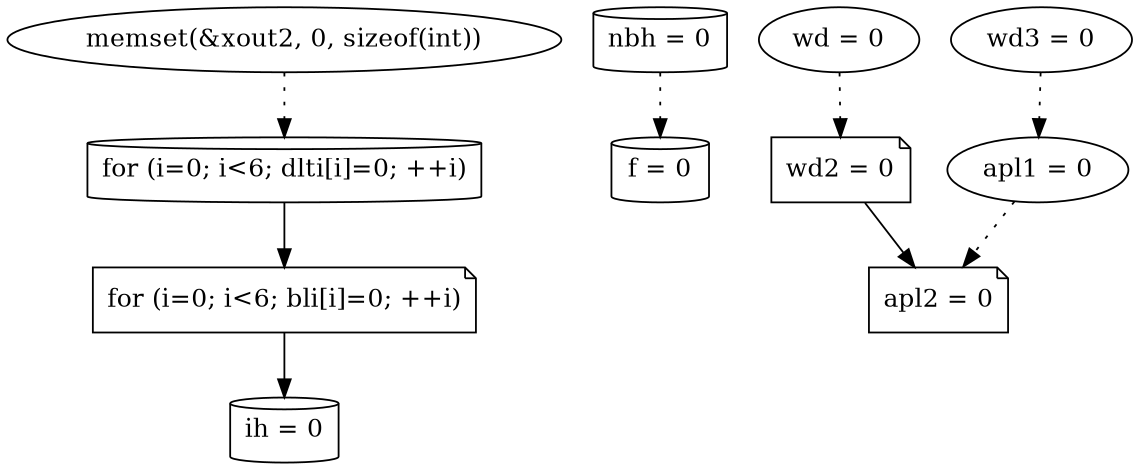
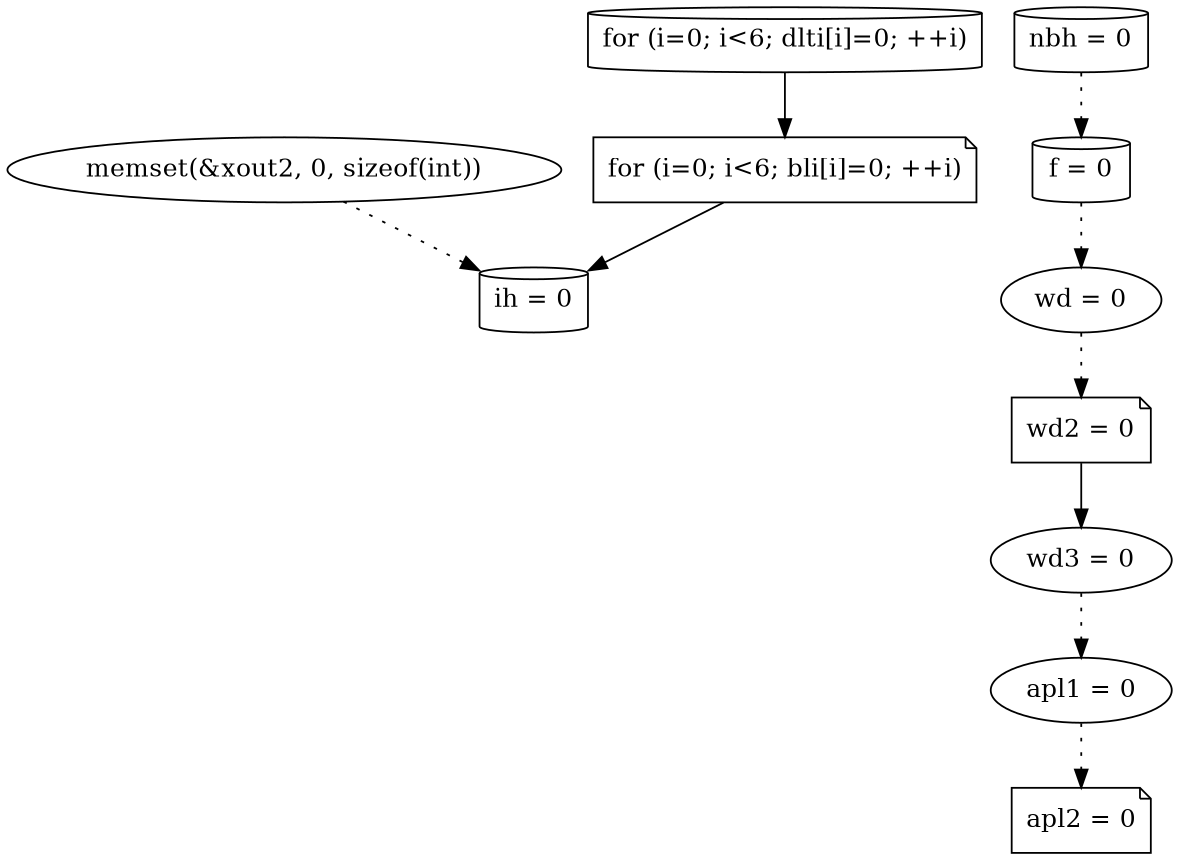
edge "memset(&xout2, 0, sizeof(int))" -> "for (i=0; i<6; dlti[i]=0; ++i)": now "memset(&xout2, 0, sizeof(int))" -> "ih = 0"
edge "f = 0" -> "wd = 0": added
edge "wd2 = 0" -> "apl2 = 0": now "wd2 = 0" -> "wd3 = 0"
